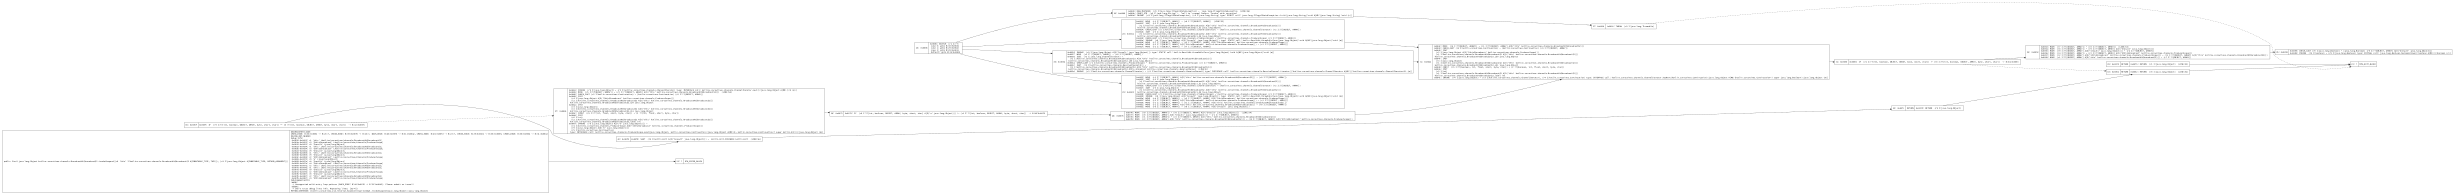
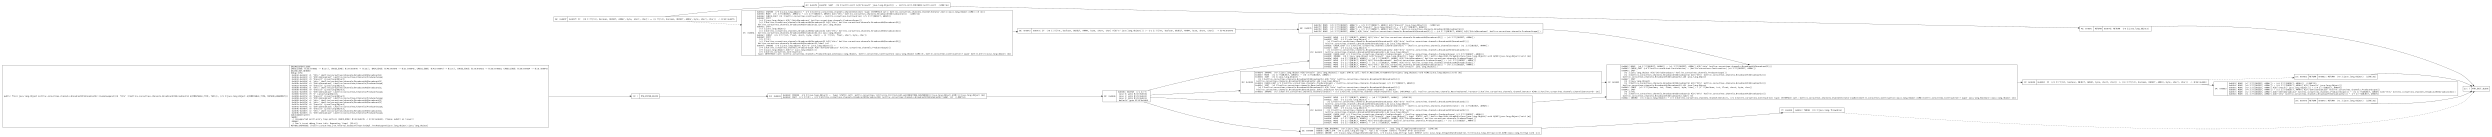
node "35: 0x0059": removed
node "30: 0x0034": text "0x0038: IGET  (r2 I:java.lang.ChannelIterator) =" -> "0x0038: IGET  (r2 I:java.lang.Object) ="
edge "43: 0x007d" -> "33: 0x0052": now "43: 0x007d" -> "23: ?"
node "24: 0x0000": added
